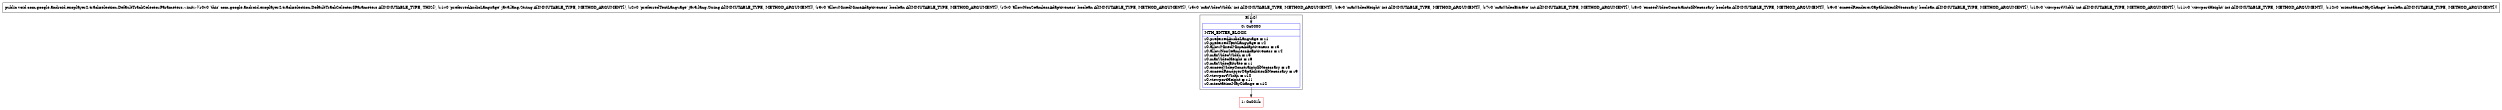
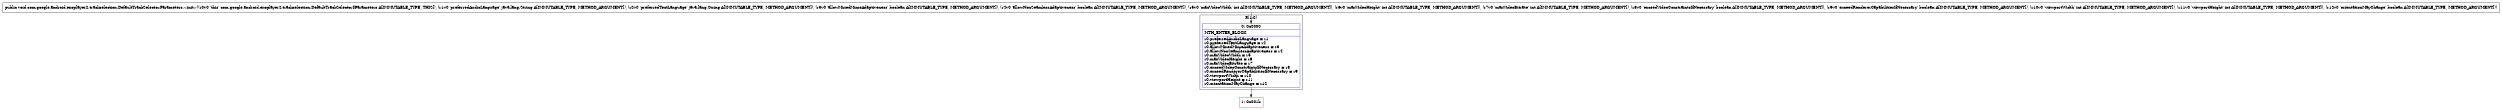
node "0: 0x0000": text "r0.maxVideoBitrate = r1" -> "r0.maxVideoBitrate = r7"
